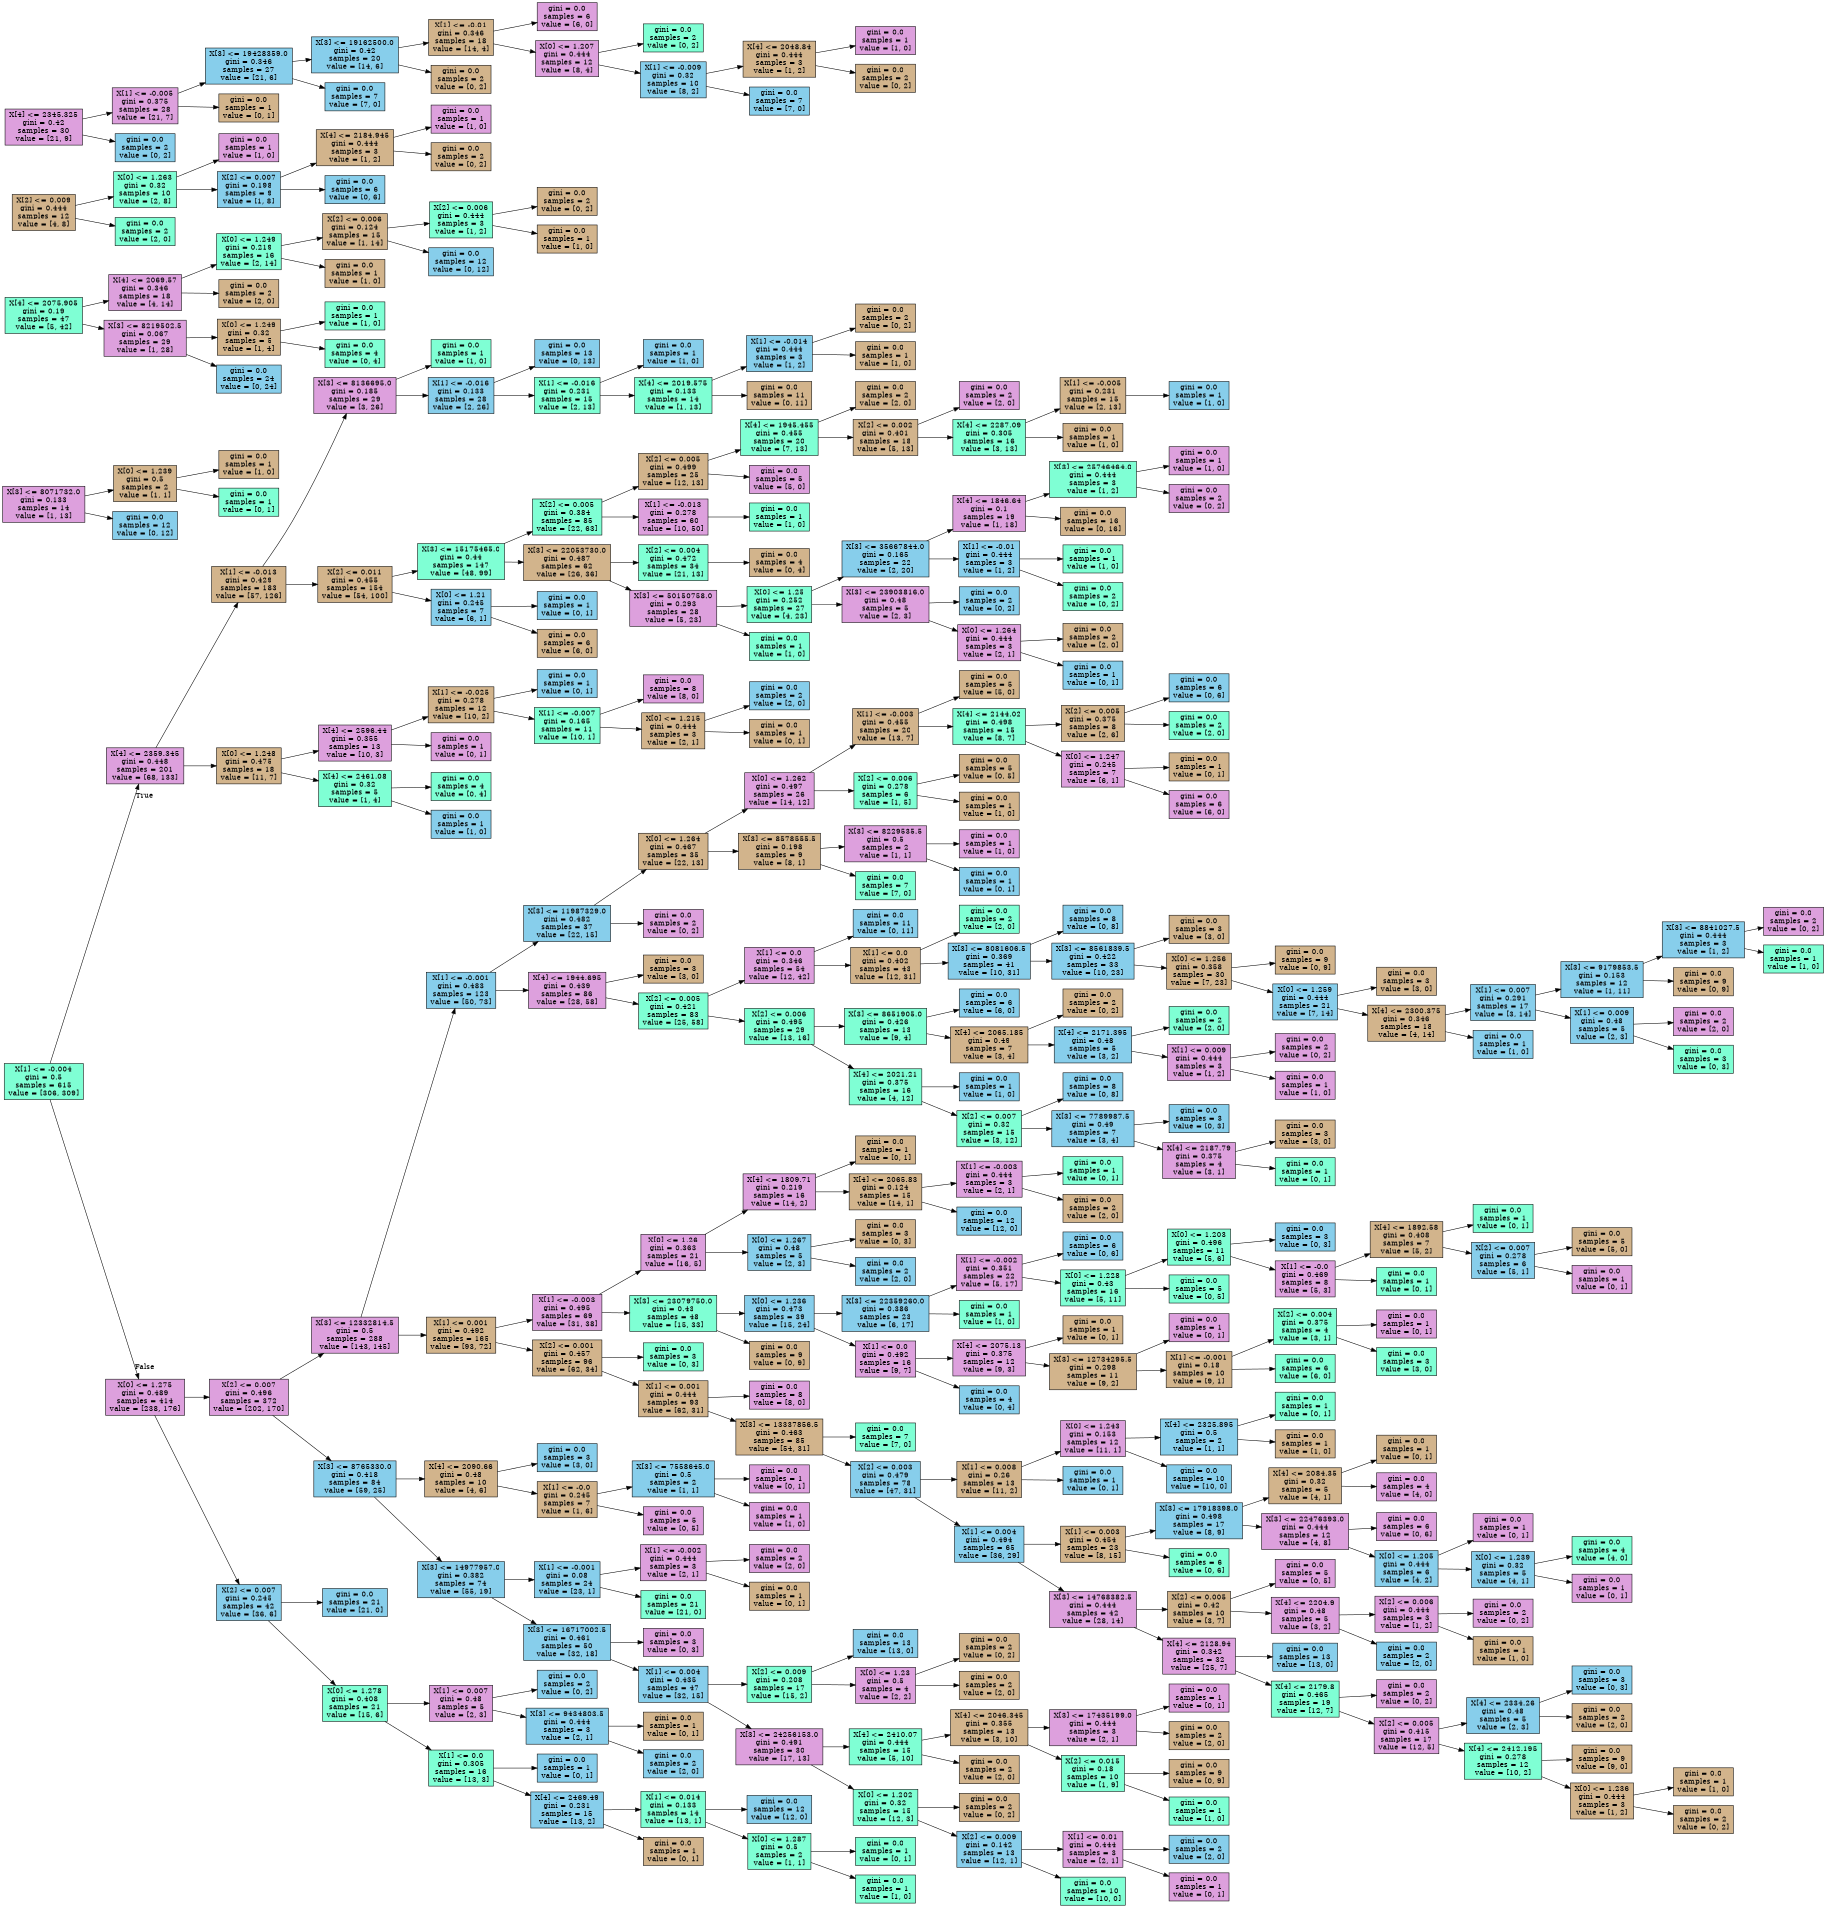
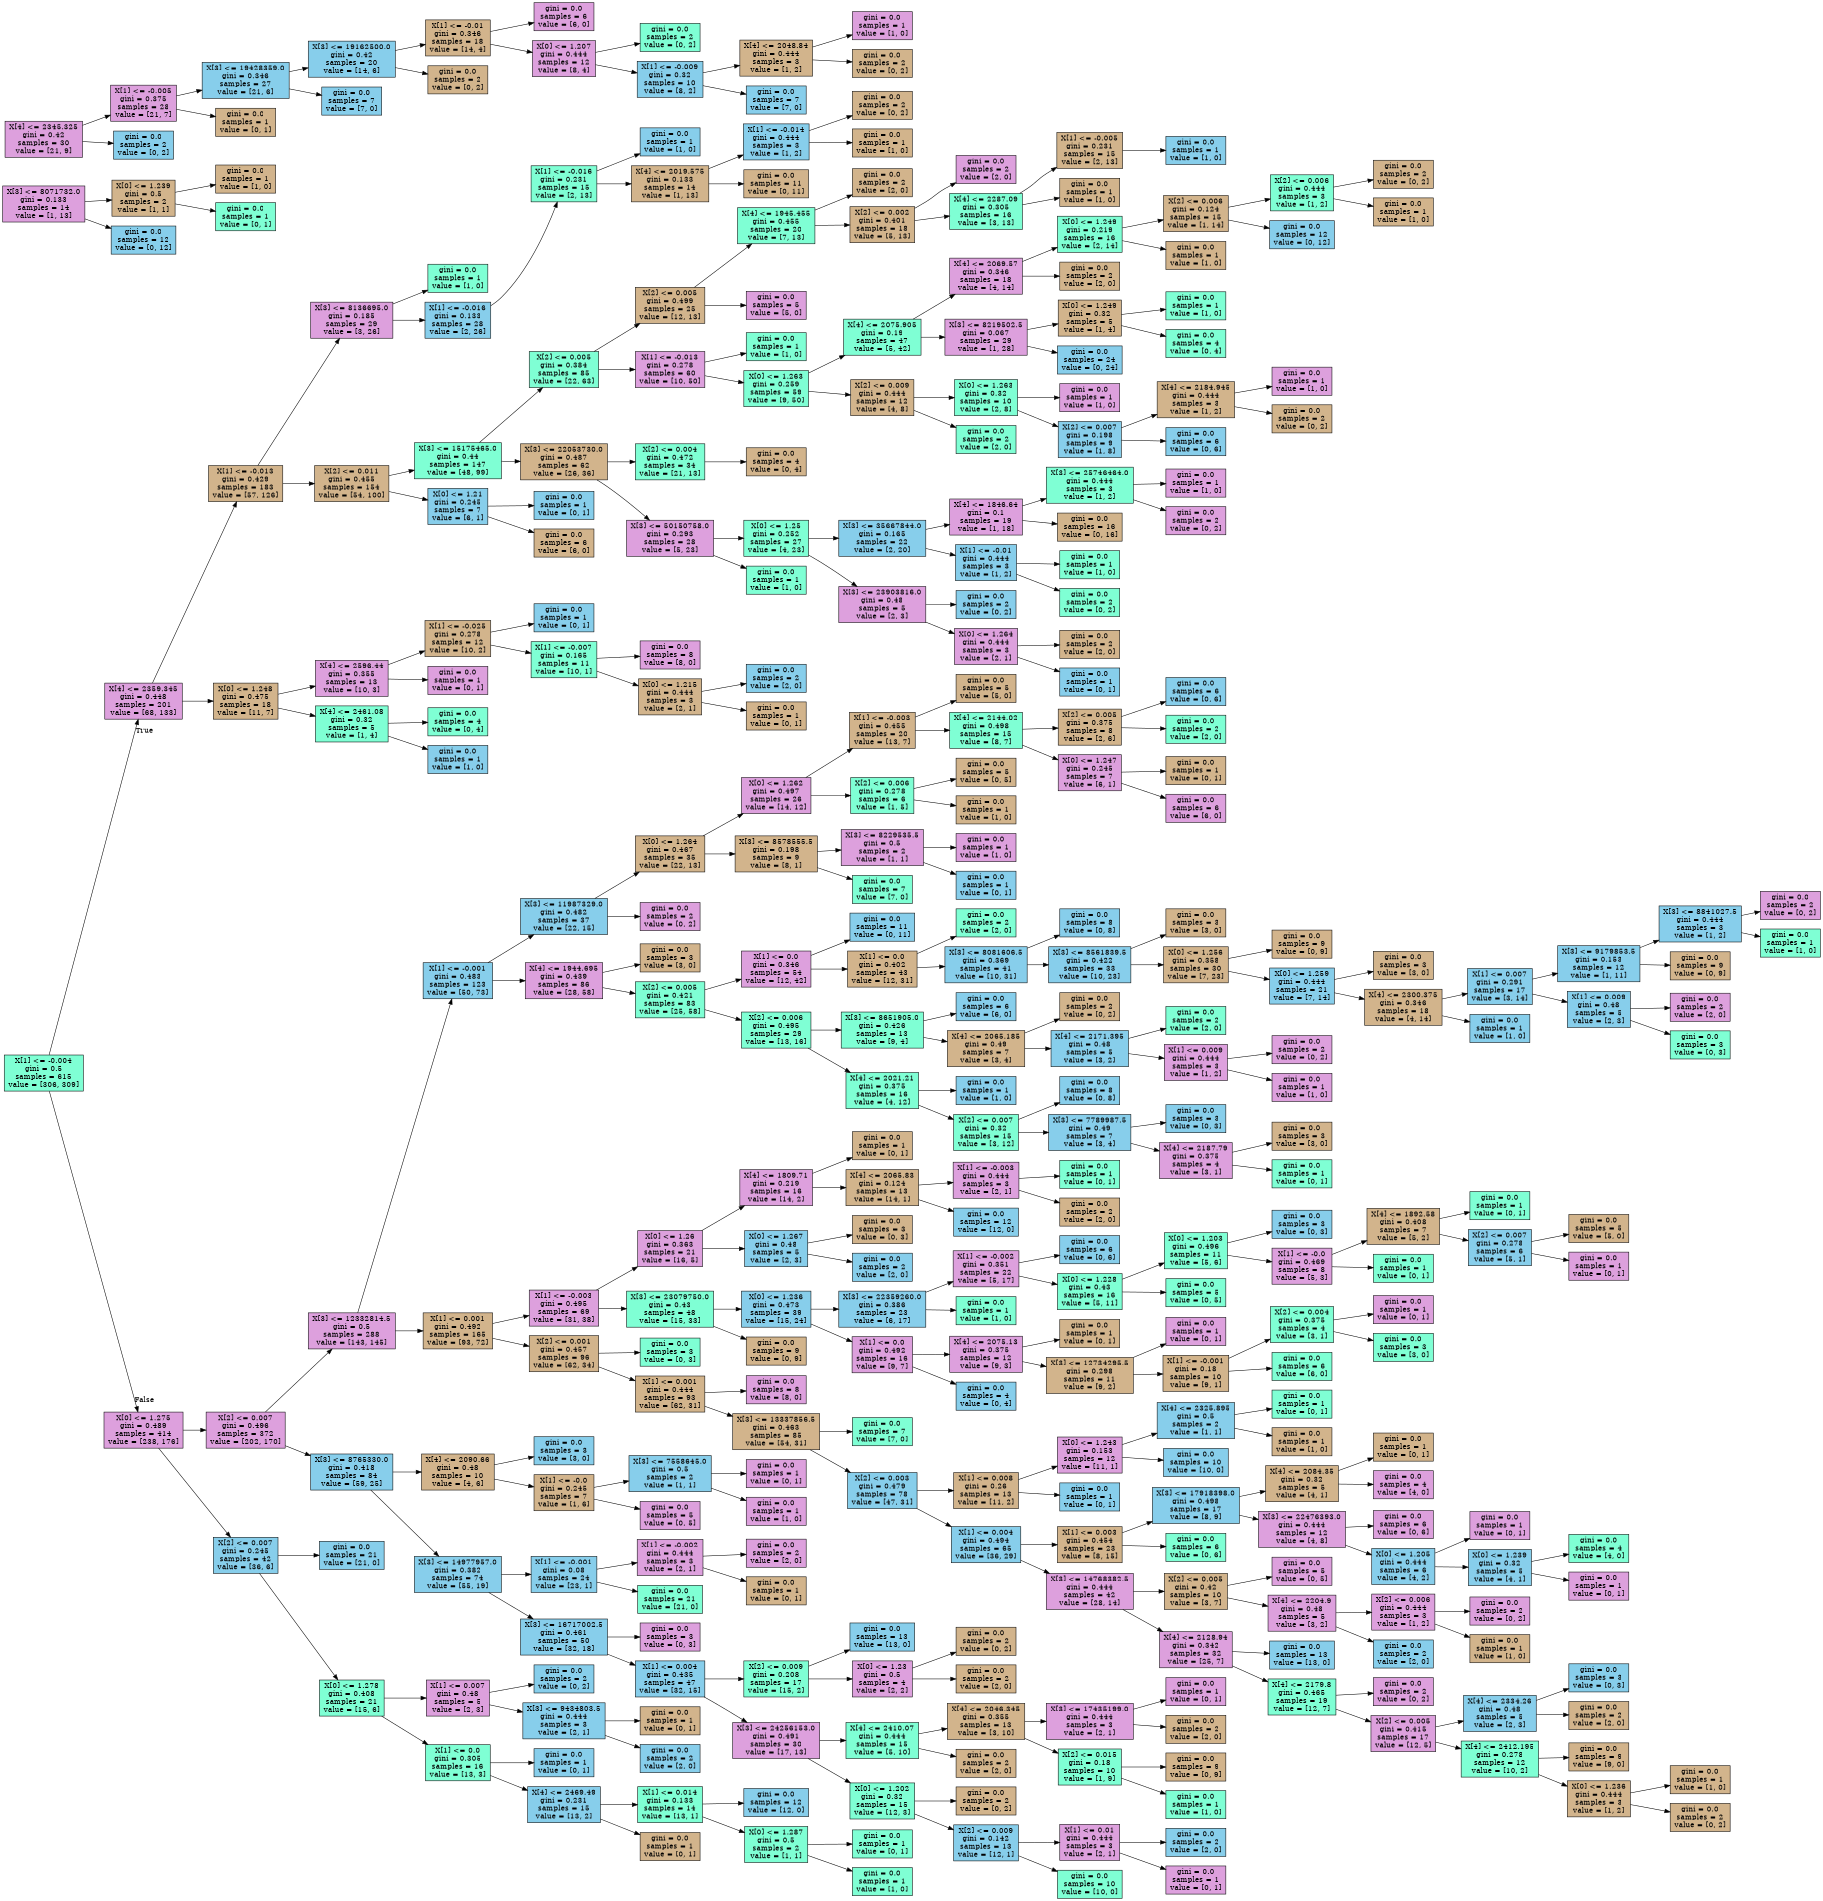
node "gini = 0.0 samples = 13 value = [0, 13]": removed
node "X[0] <= 1.263 gini = 0.259 samples = 59 value = [9, 50]": added
node "X[4] <= 2019.575 gini = 0.133 samples = 14 value = [1, 13]": fillcolor aquamarine -> tan
node "X[4] <= 2065.83 gini = 0.124 samples = 15 value = [14, 1]": label "X[4] <= 2065.83 gini = 0.124 samples = 15 value = [14, 1]" -> "X[4] <= 2065.83 gini = 0.124 samples = 13 value = [14, 1]"
